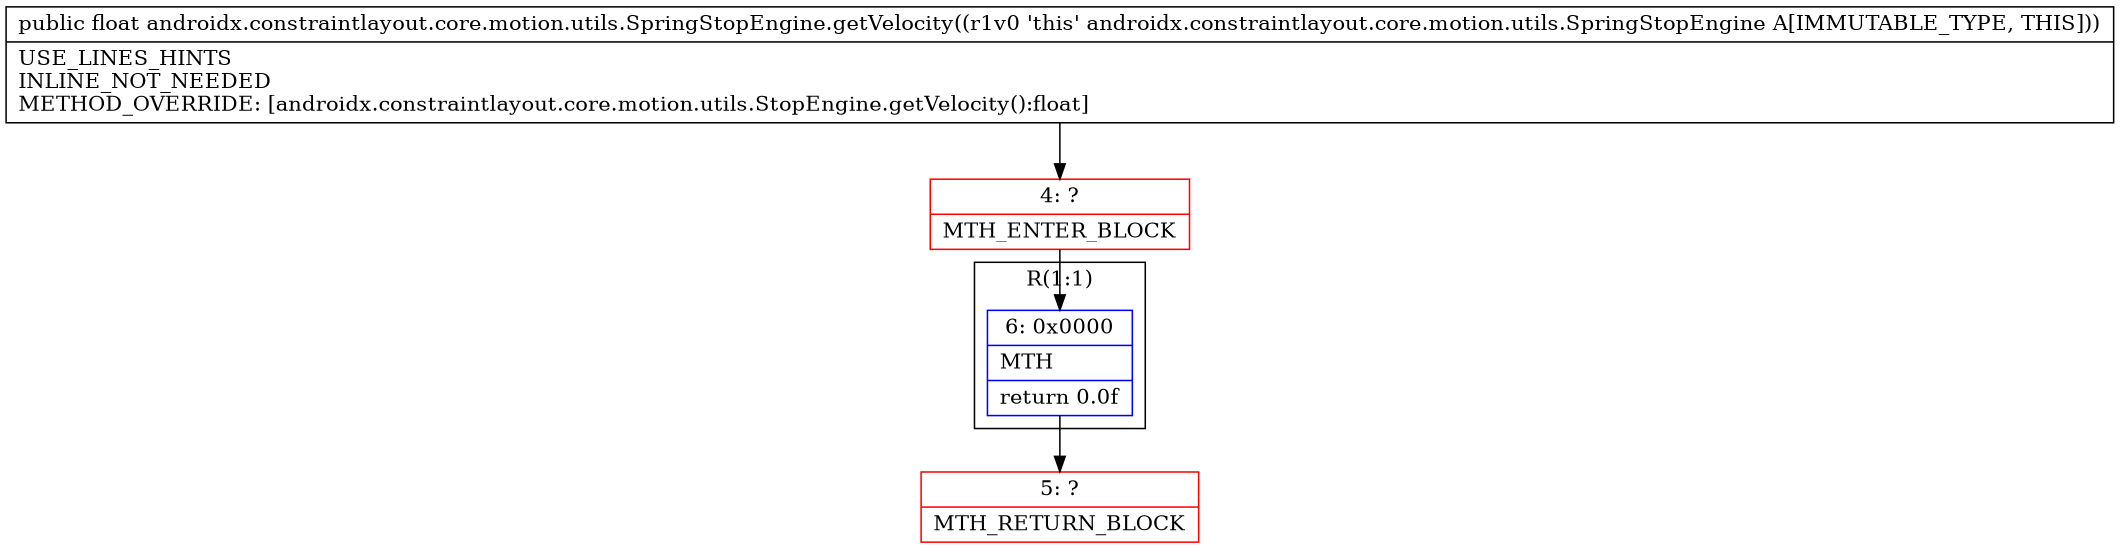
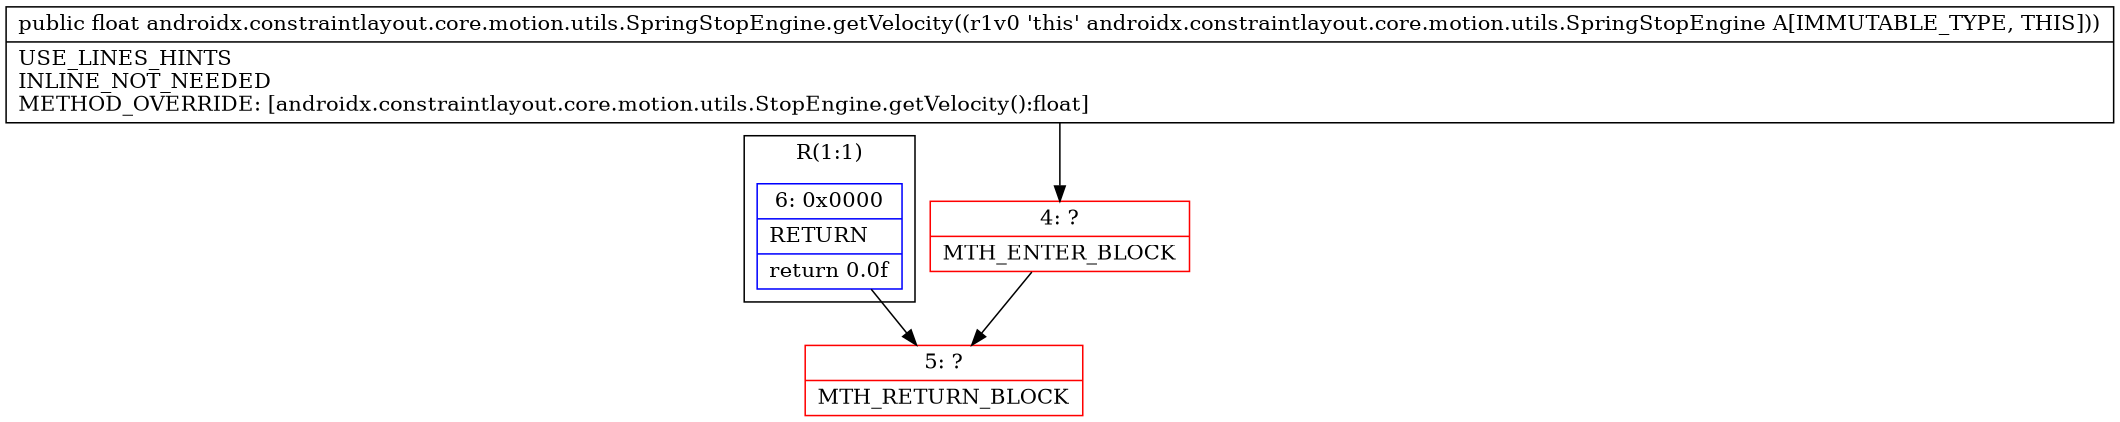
edge "4: ?" -> "6: 0x0000": now "4: ?" -> "5: ?"
node "6: 0x0000": text "MTH" -> "RETURN"
